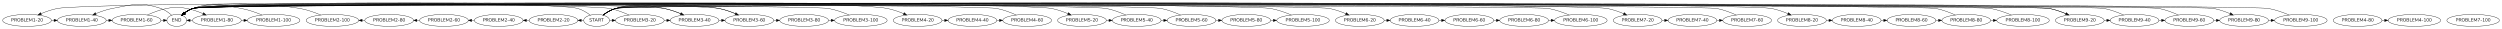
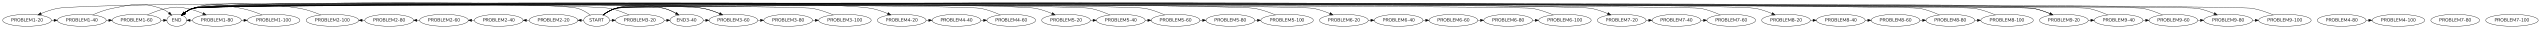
edge "END" -> "PROBLEM1-40": reversed
node "PROBLEM3-40": label "PROBLEM3-40" -> "END3-40"
node "PROBLEM7-80": added
